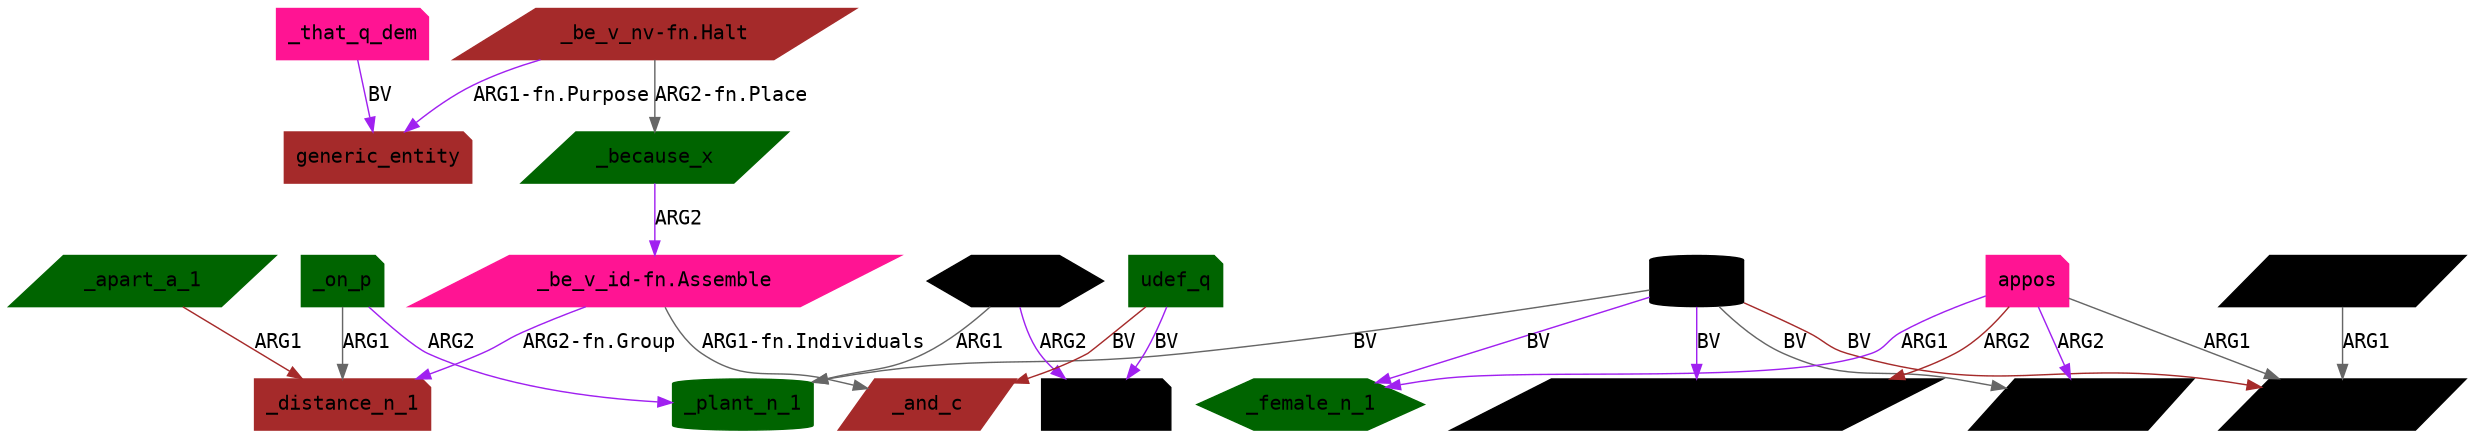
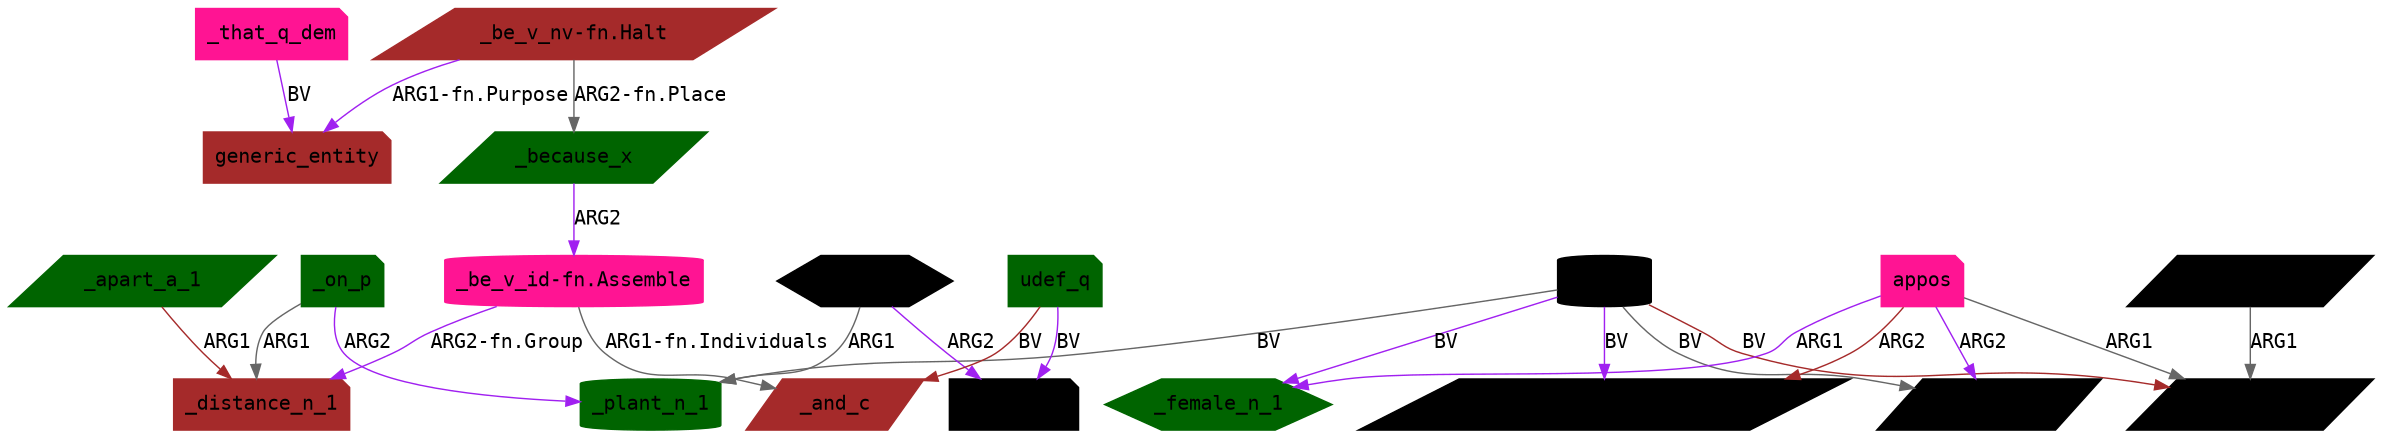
node "_be_v_id-fn.Assemble": shape parallelogram -> cylinder
